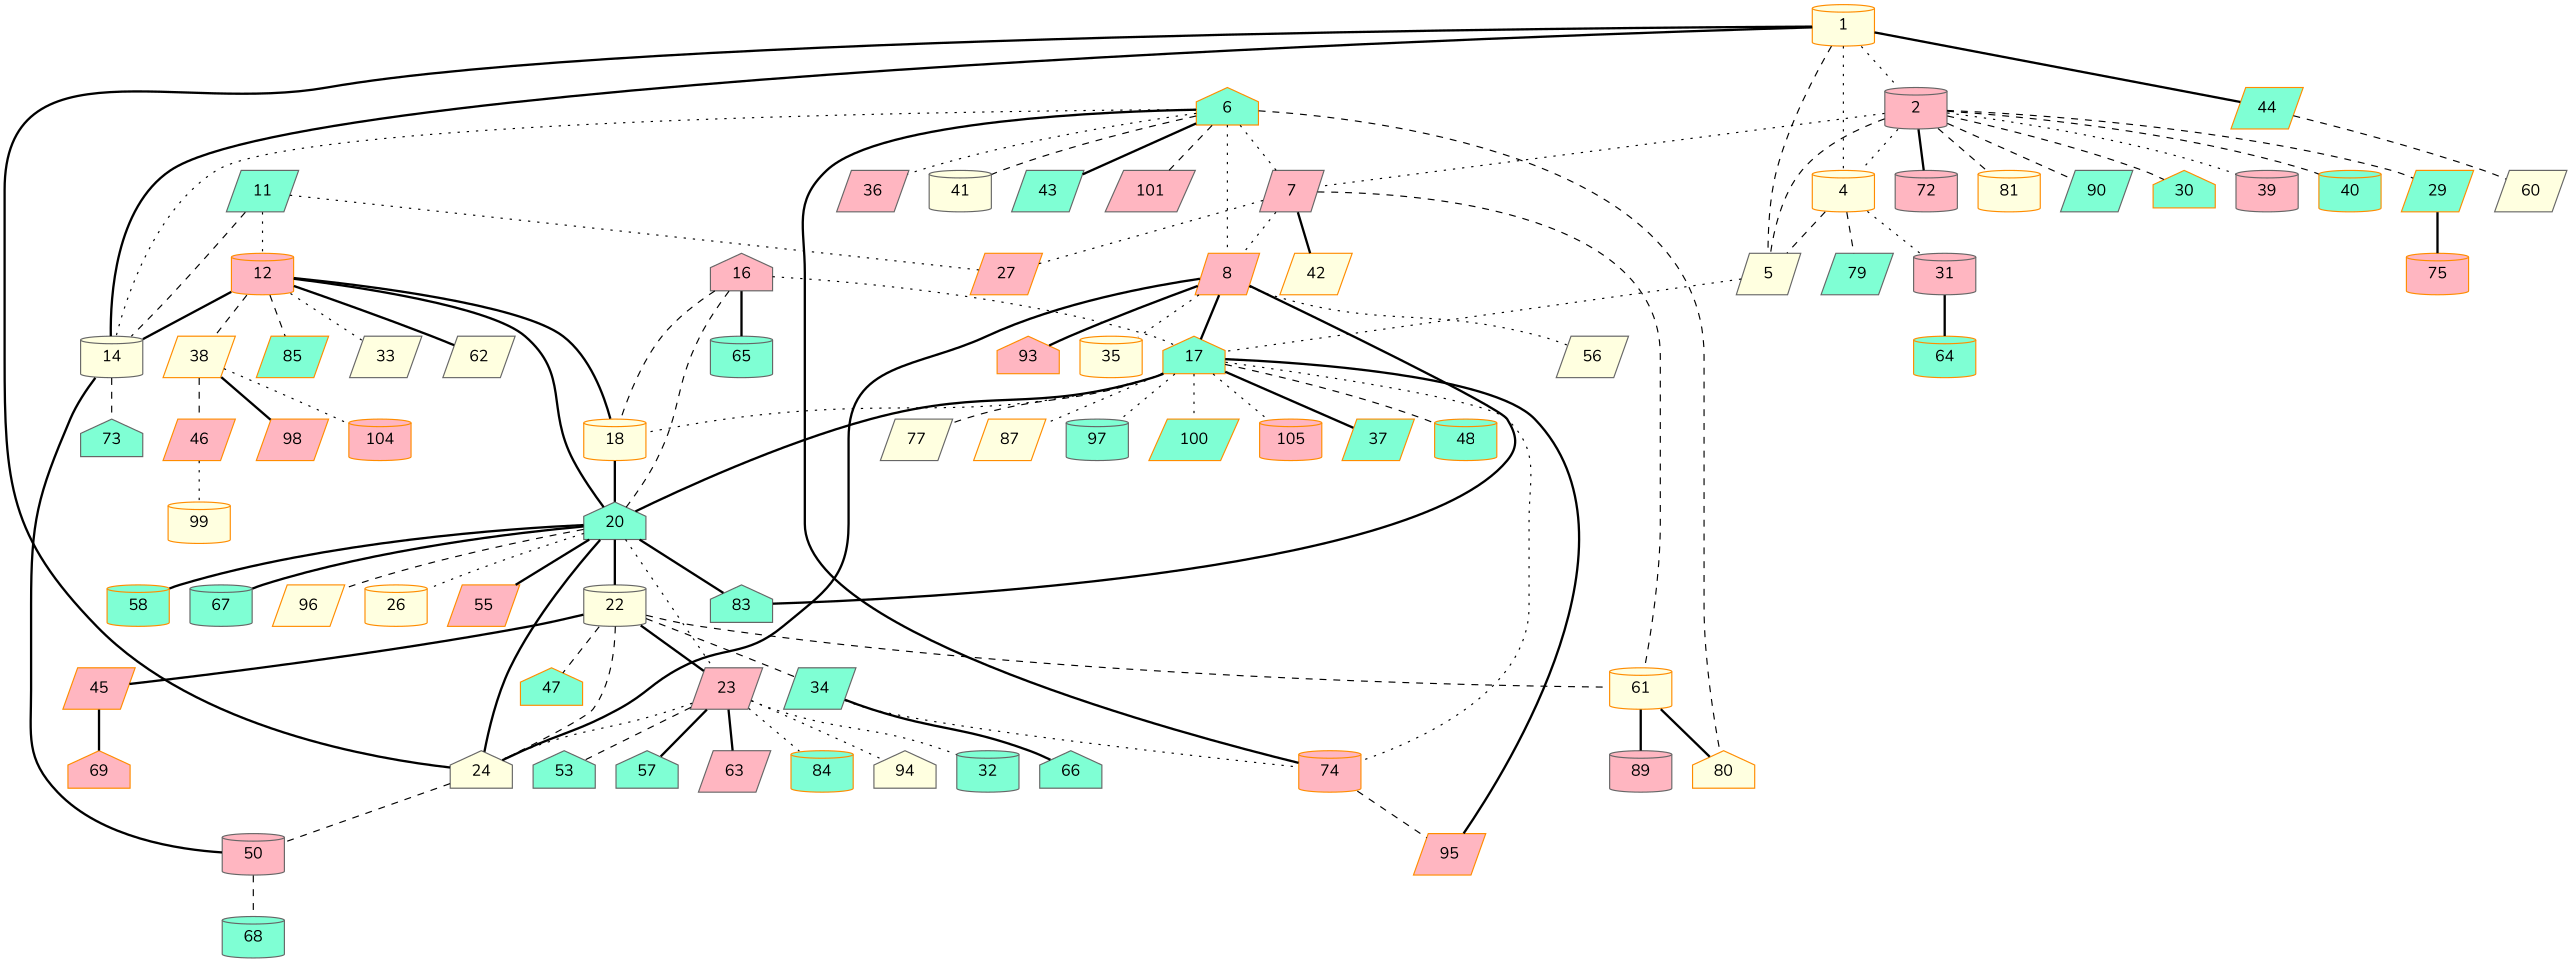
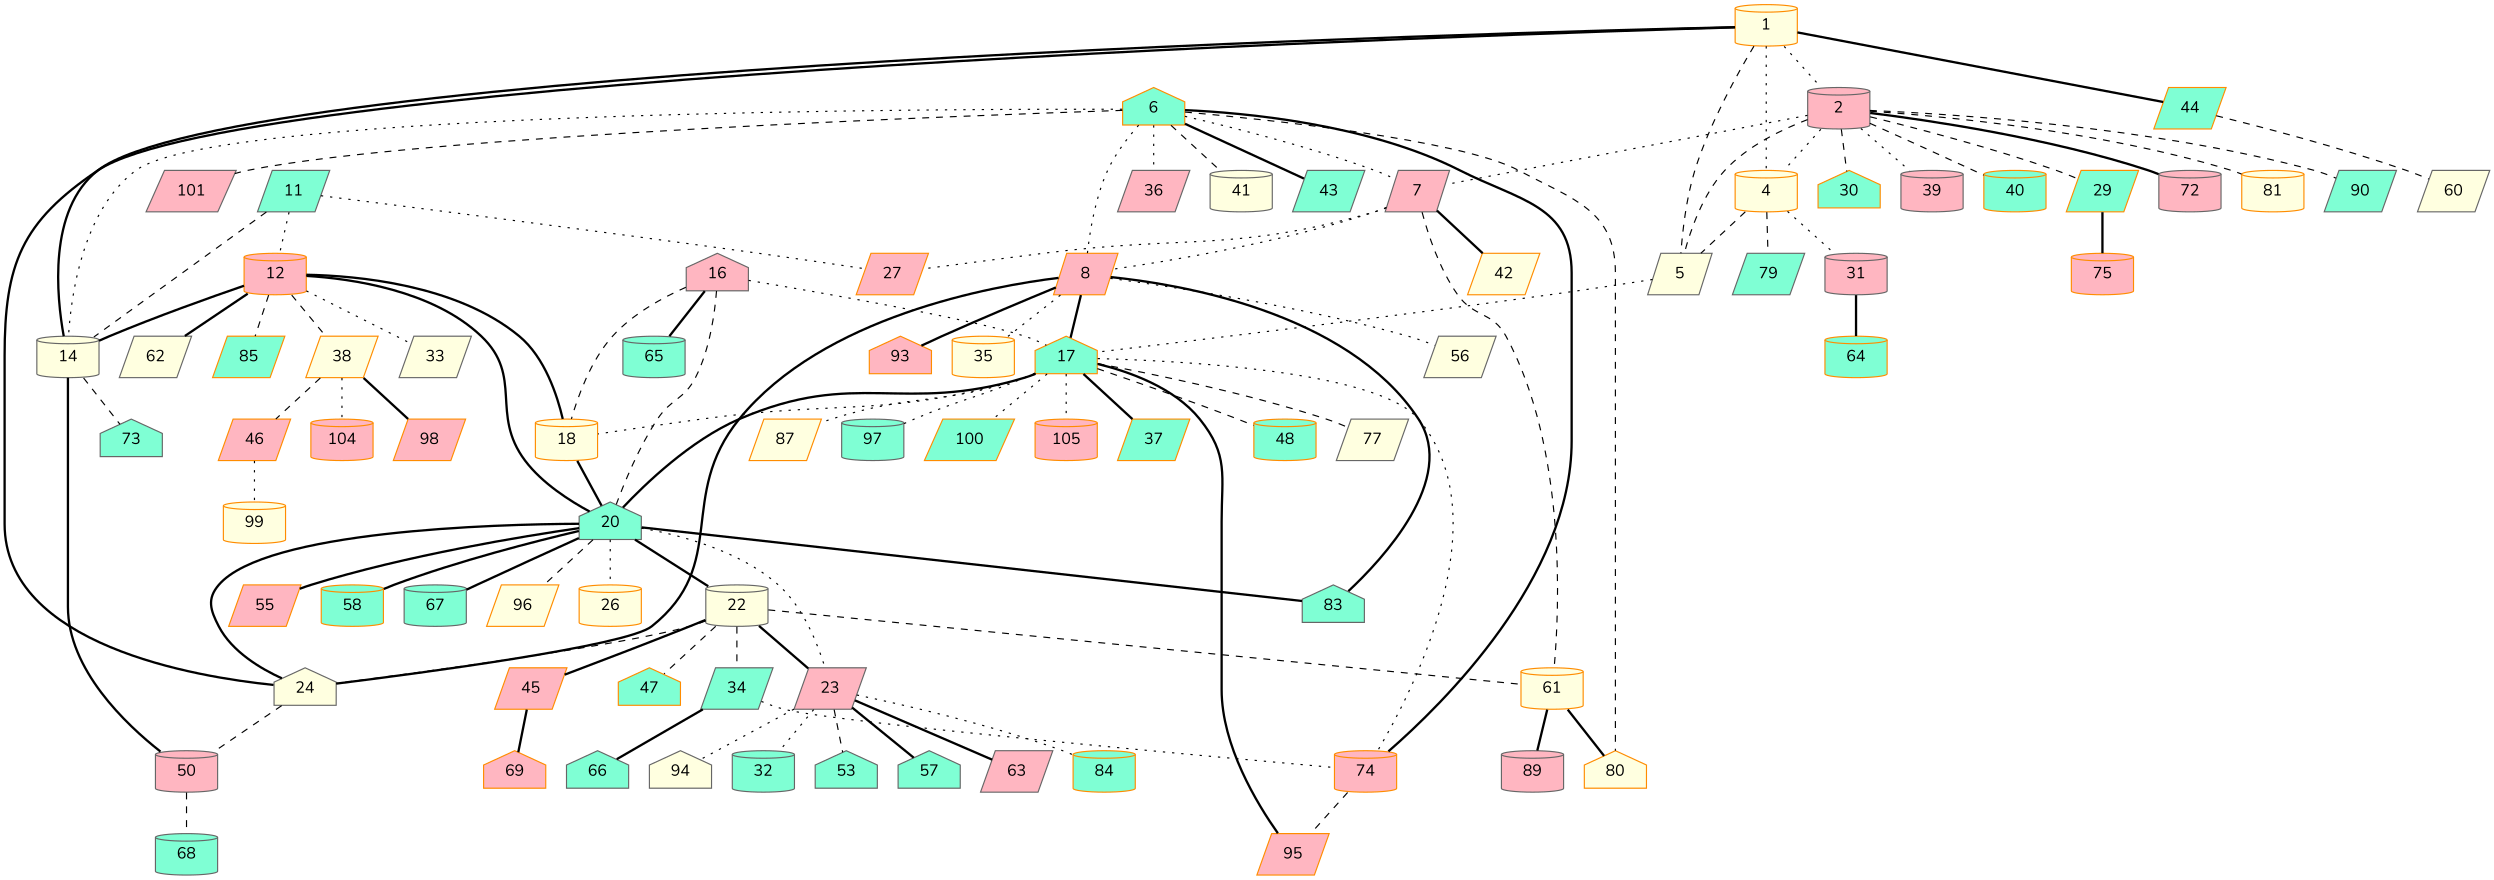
edge "23" -- "24": removed
